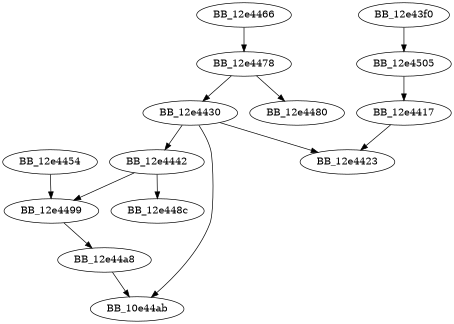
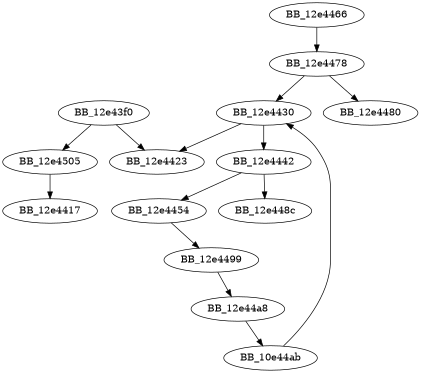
edge "BB_12e4417" -> "BB_12e4423": now "BB_12e43f0" -> "BB_12e4423"
edge "BB_12e4442" -> "BB_12e4499": now "BB_12e4442" -> "BB_12e4454"
edge "BB_12e4430" -> "BB_10e44ab": reversed
